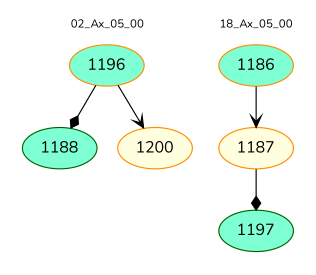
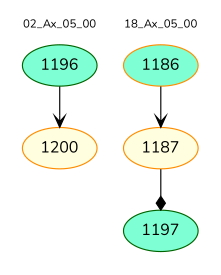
node "1196": color darkorange -> darkgreen
node "1188": removed
